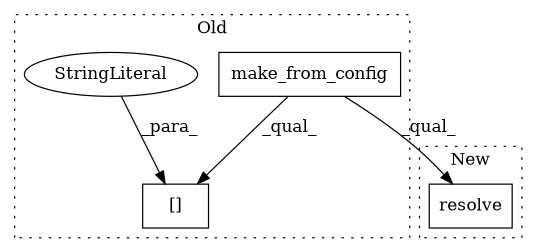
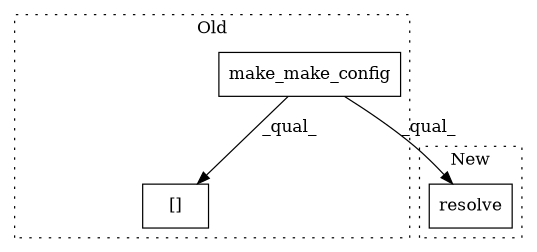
node "StringLiteral": removed
node "make_from_config": label "make_from_config" -> "make_make_config"
